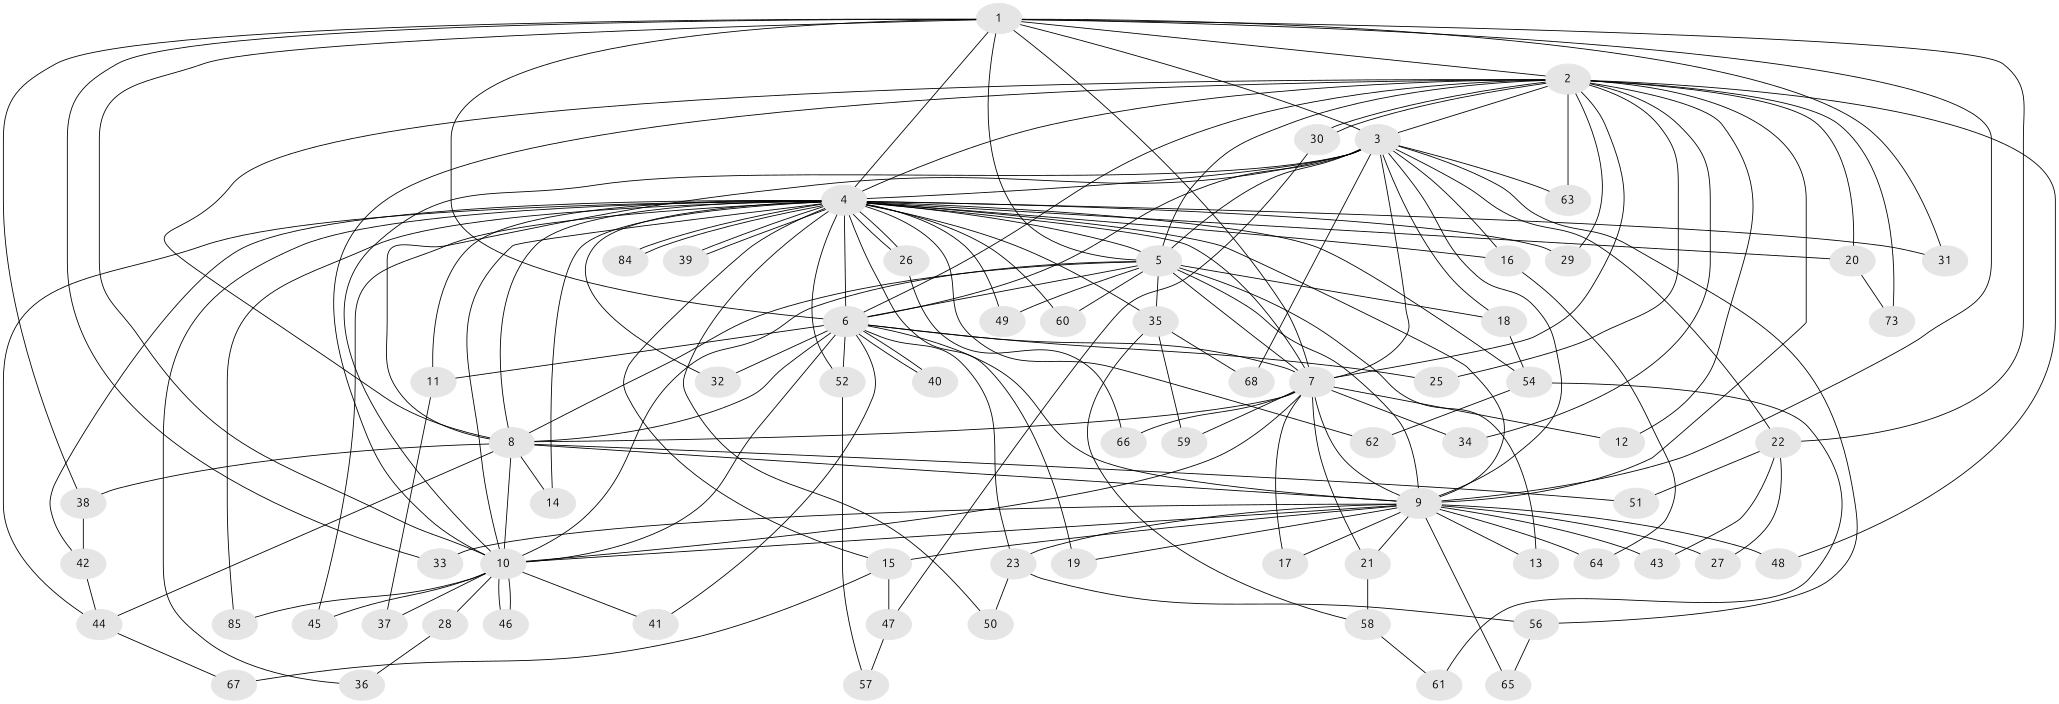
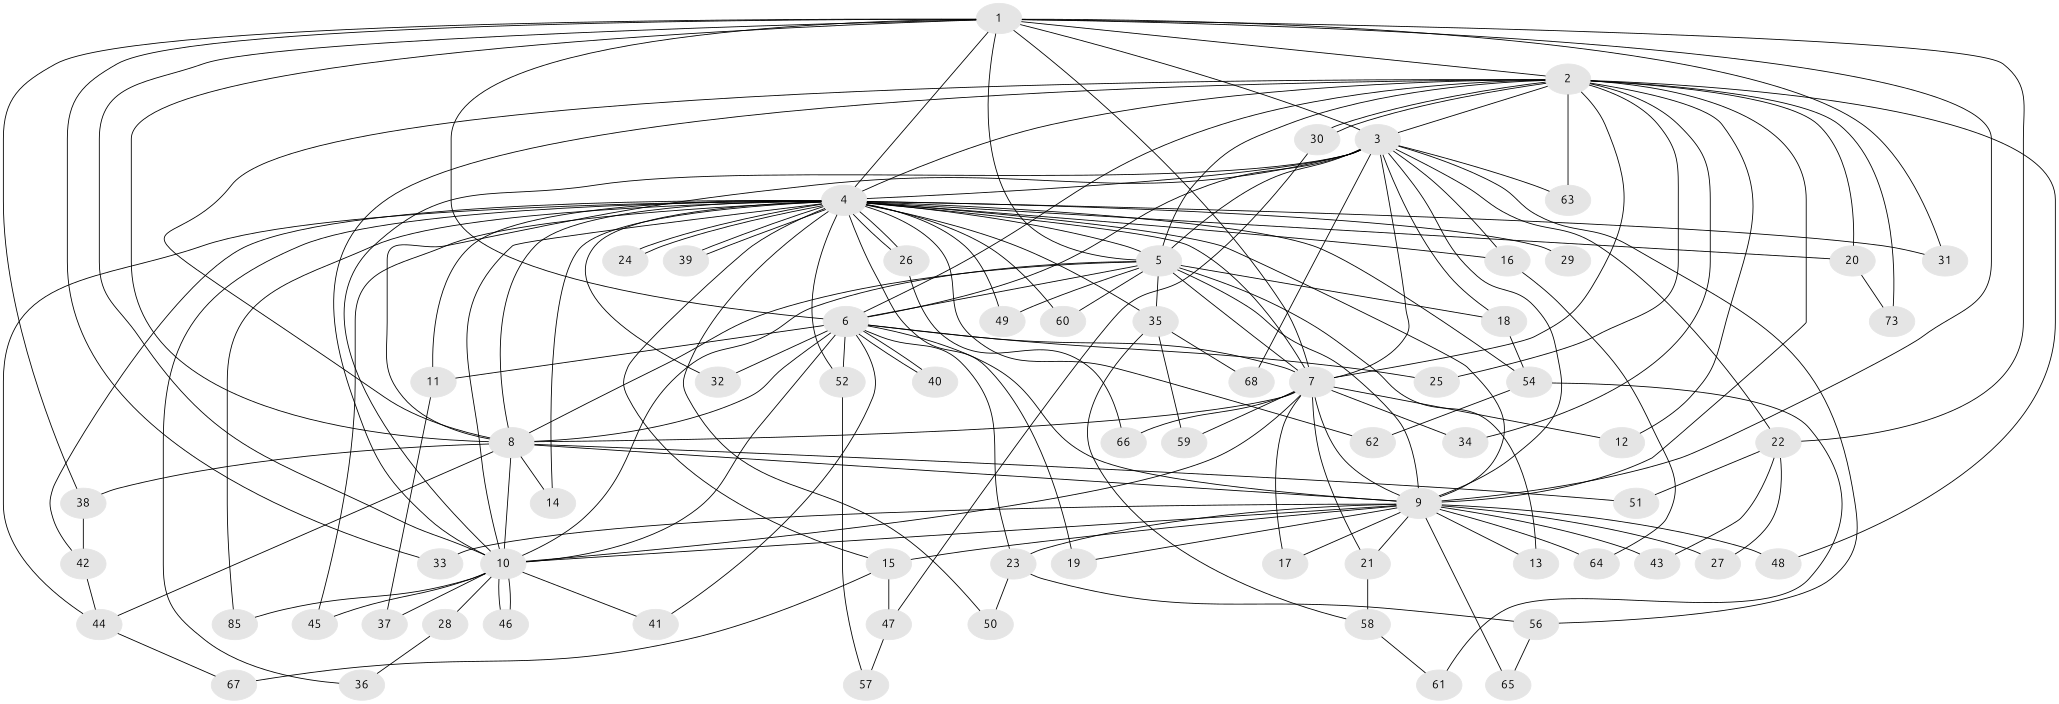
edge "1" -- "8": added
edge "2" -- "29": removed
node "84": label "84" -> "24"
edge "4" -- "6": removed
